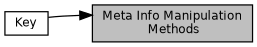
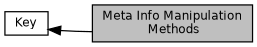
edge "Key" -> "Meta Info Manipulation Methods": reversed
